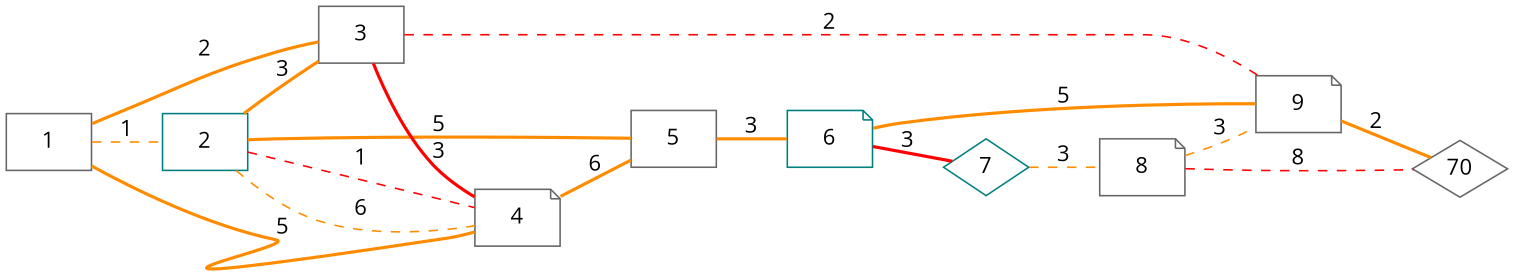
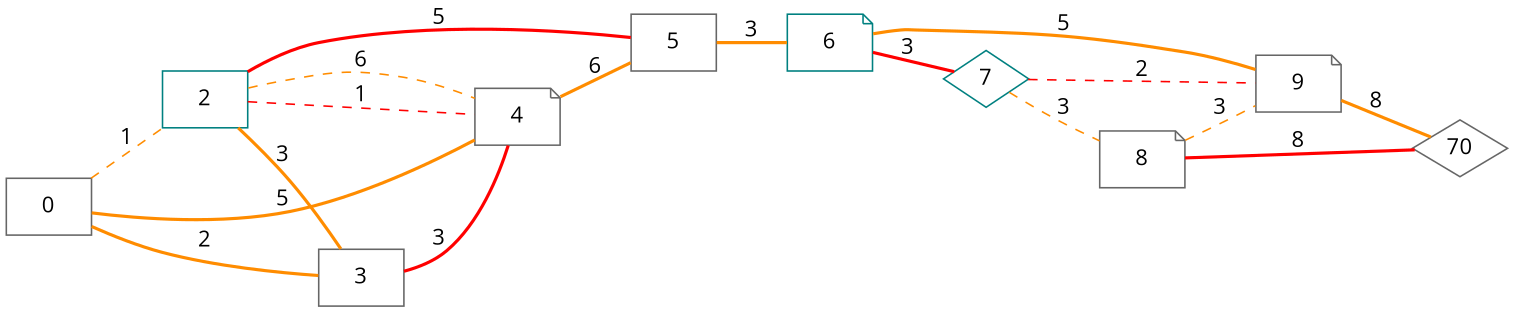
edge "3" -- "9": now "7" -- "9"
edge "9" -- "70": label "2" -> "8"
edge "5" -- "2": color darkorange -> red
node "1": label "1" -> "0"
edge "8" -- "70": style dashed -> bold
